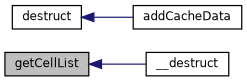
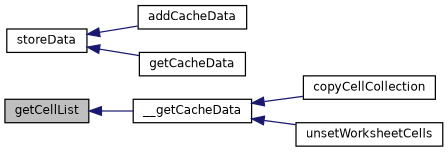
node "destruct": label "destruct" -> "storeData"
node "__destruct": label "__destruct" -> "__getCacheData"
node "getCacheData": added
node "copyCellCollection": added
node "unsetWorksheetCells": added
